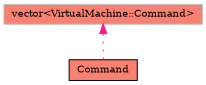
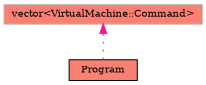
node "Command": label "Command" -> "Program"
